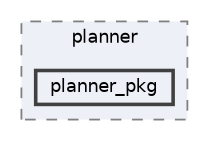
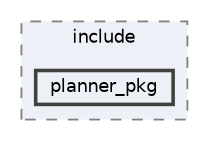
cluster "planner": label "planner" -> "include"
